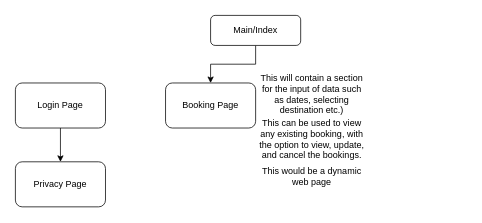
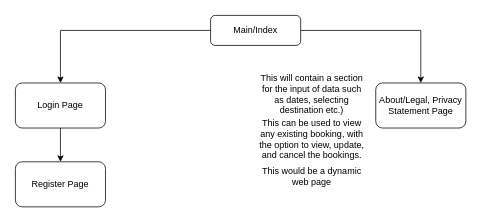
edge "Main/Index" -> "Login Page": added
edge "Main/Index" -> "About/Legal, Privacy Statement Page": added
edge "Main/Index" -> "Booking Page": removed
node "Booking Page": removed
node "About/Legal, Privacy Statement Page": added
node "Privacy Page": label "Privacy Page" -> "Register Page"
